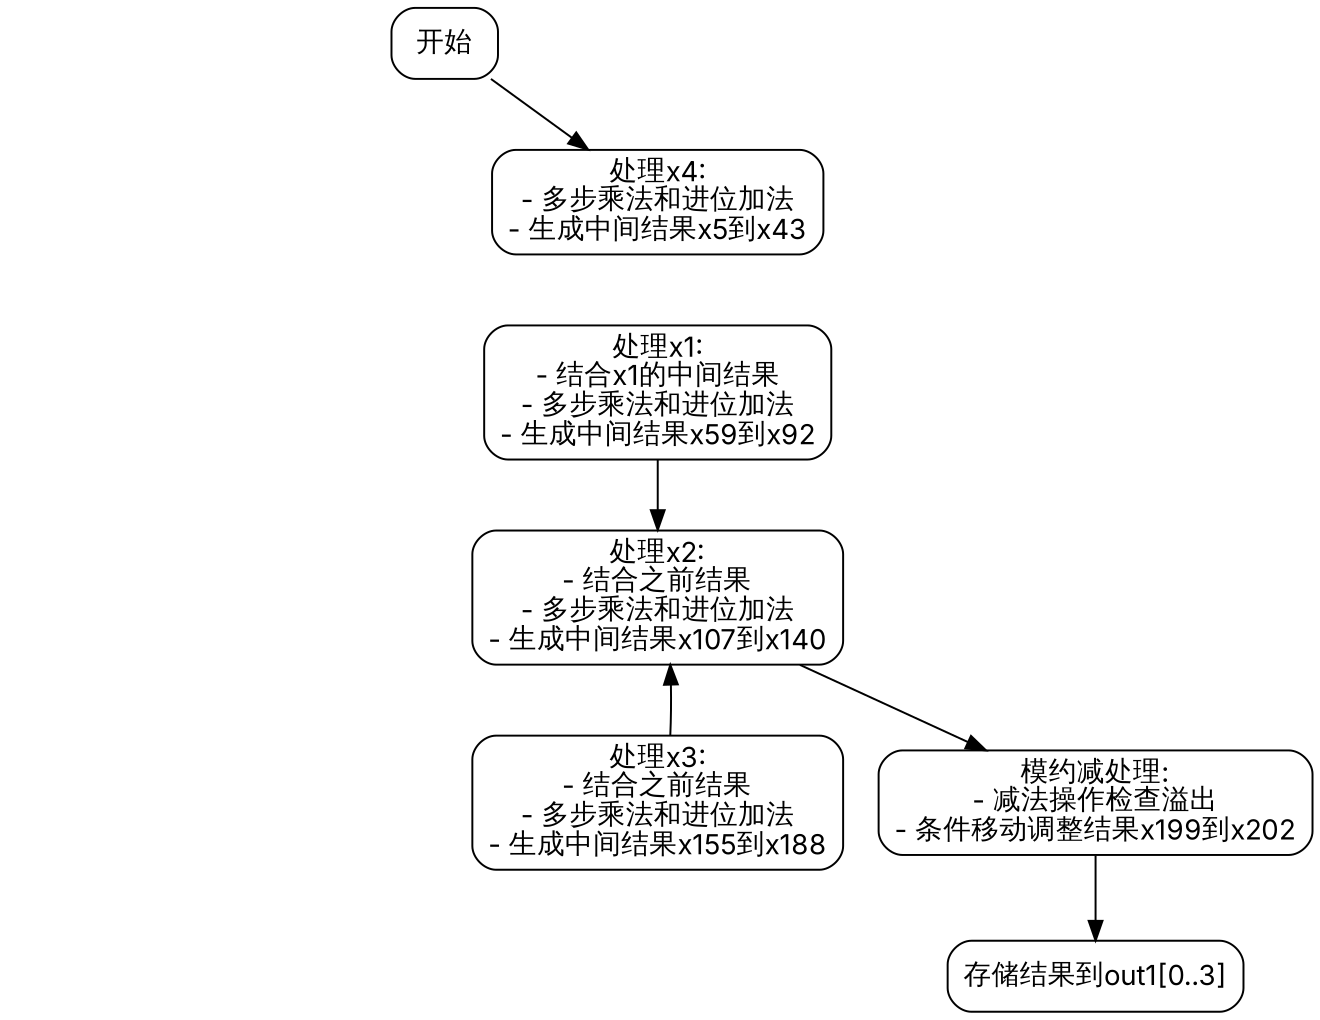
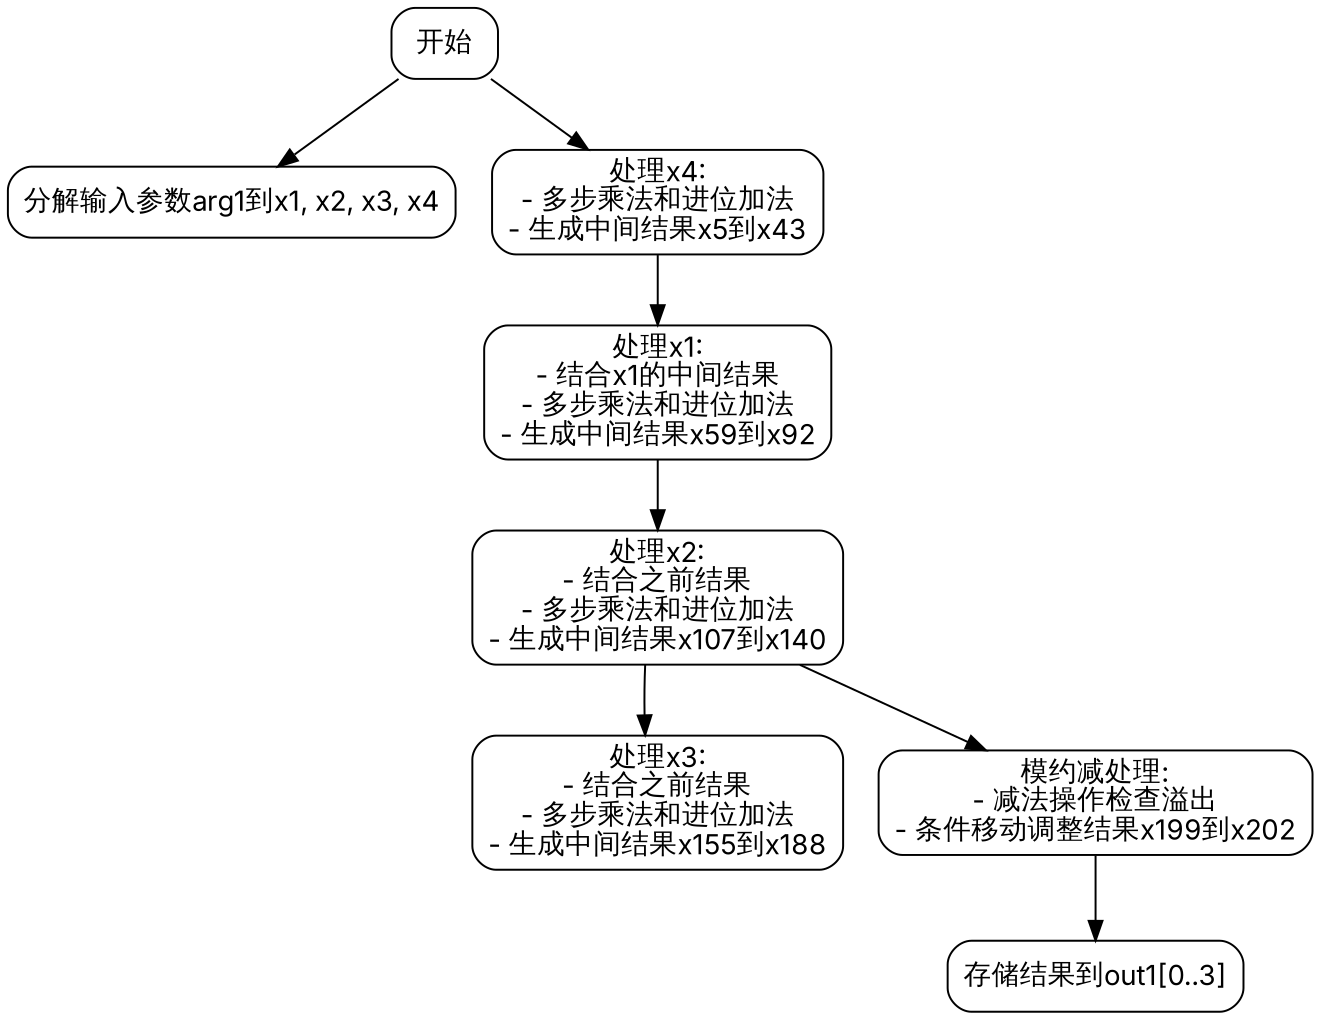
node "分解输入参数arg1到x1, x2, x3, x4": added
edge "处理x4: - 多步乘法和进位加法 - 生成中间结果x5到x43" -> "处理x1: - 结合x1的中间结果 - 多步乘法和进位加法 - 生成中间结果x59到x92": added
edge "处理x3: - 结合之前结果 - 多步乘法和进位加法 - 生成中间结果x155到x188" -> "处理x2: - 结合之前结果 - 多步乘法和进位加法 - 生成中间结果x107到x140": reversed
